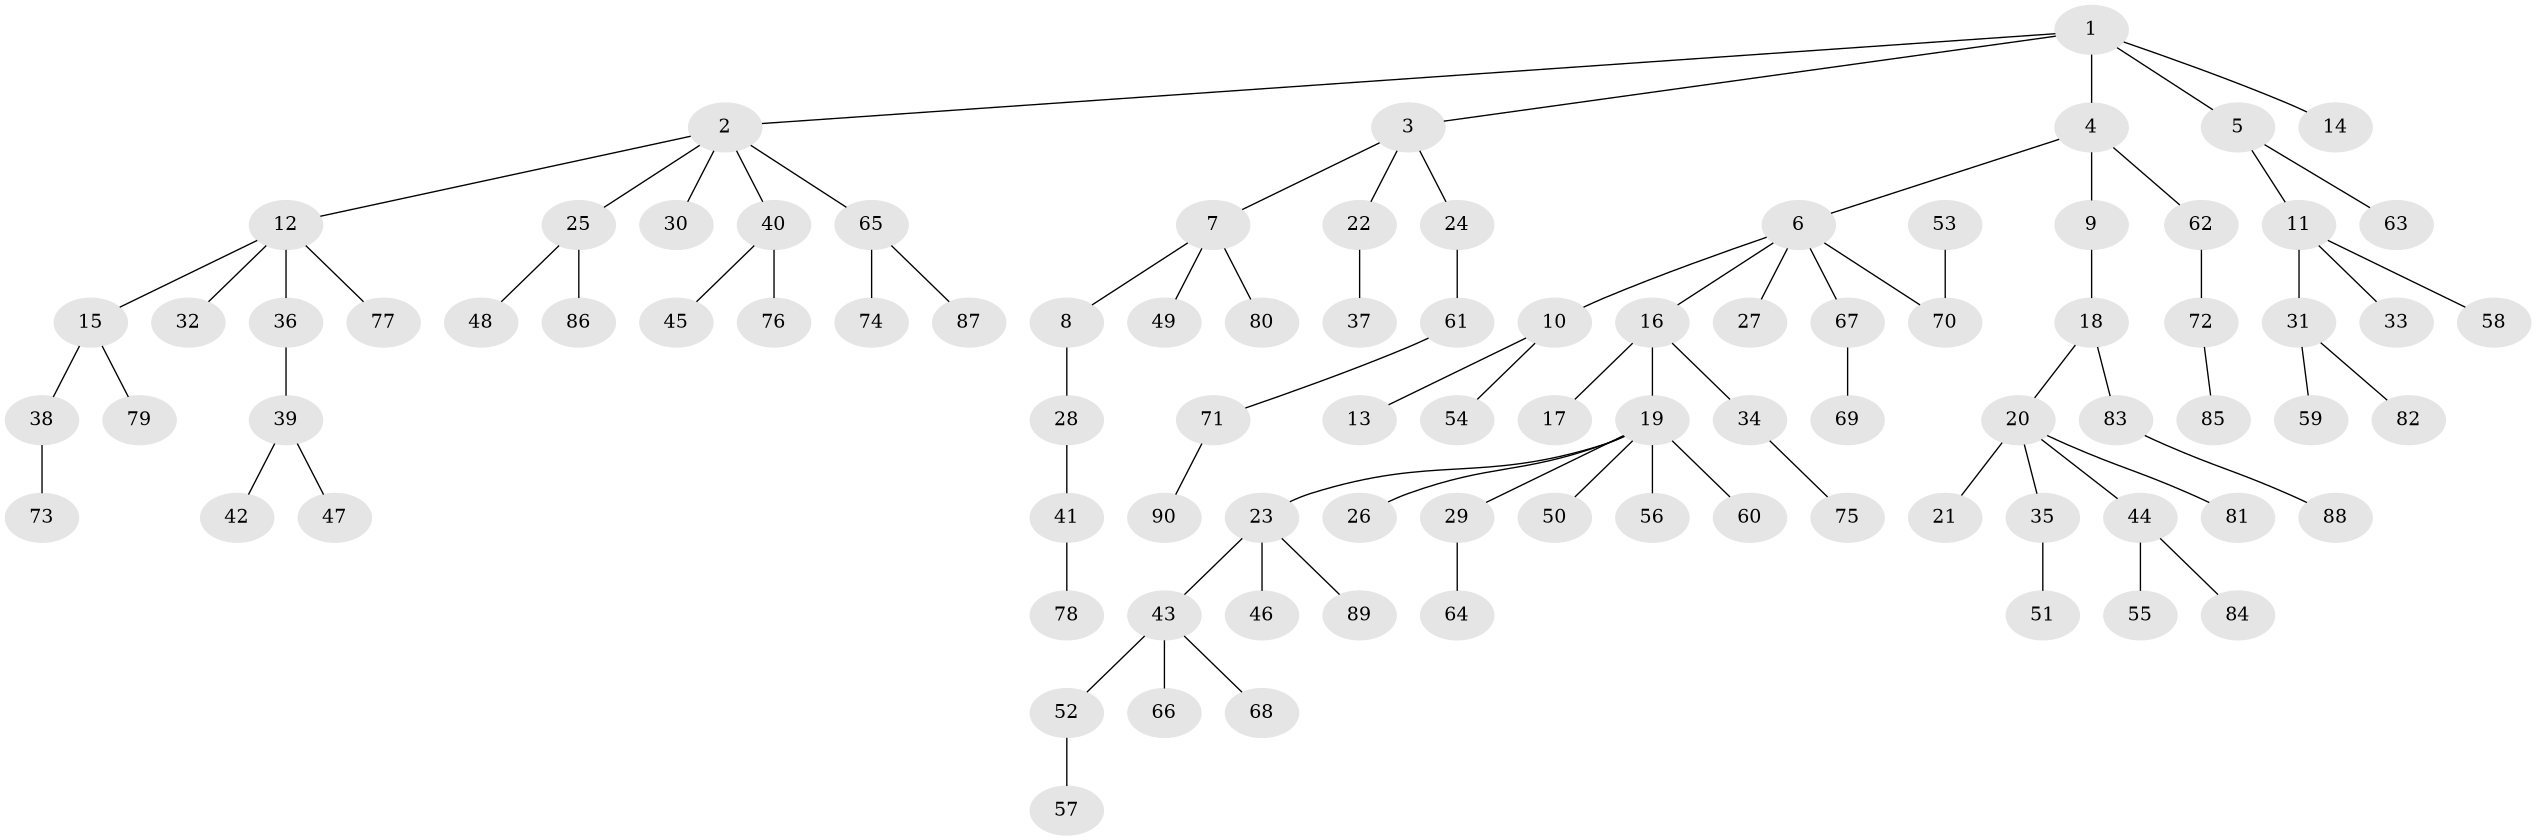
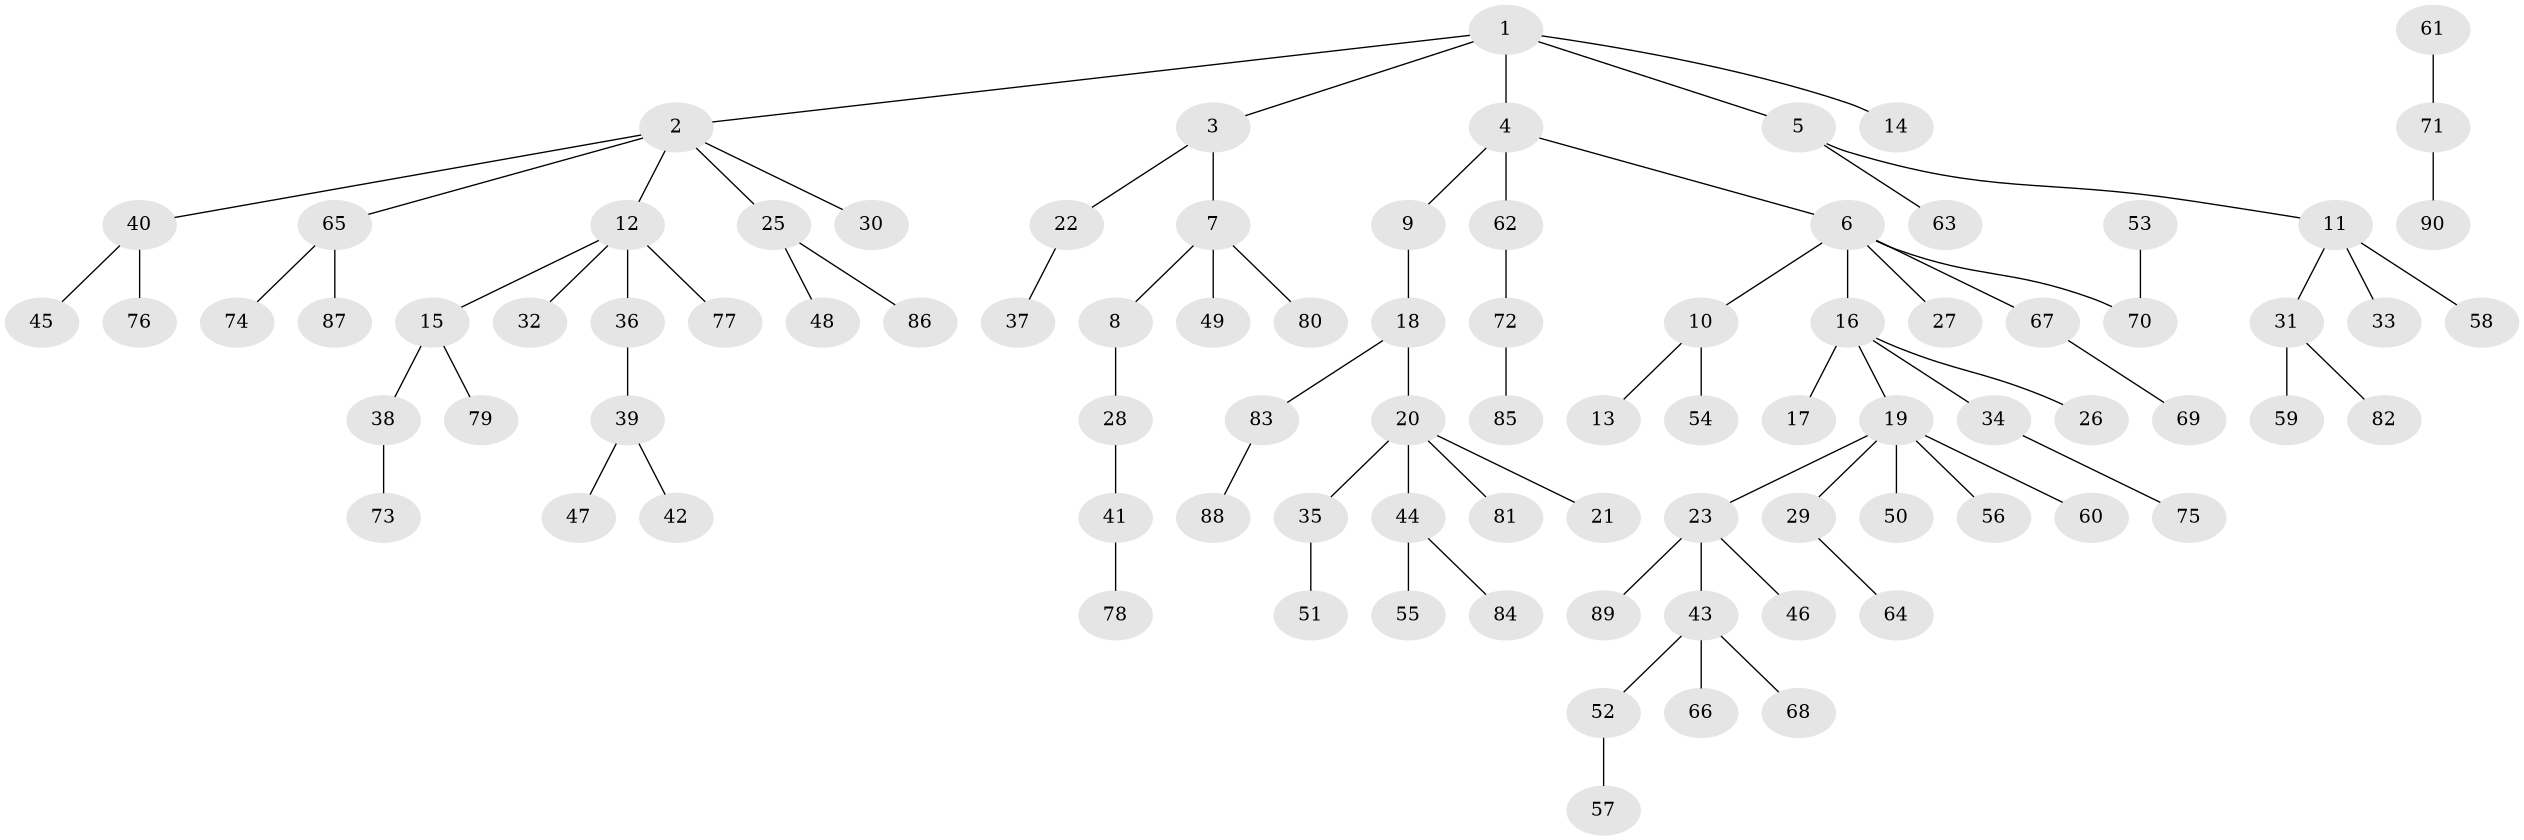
node "24": removed
edge "19" -- "26": now "16" -- "26"
